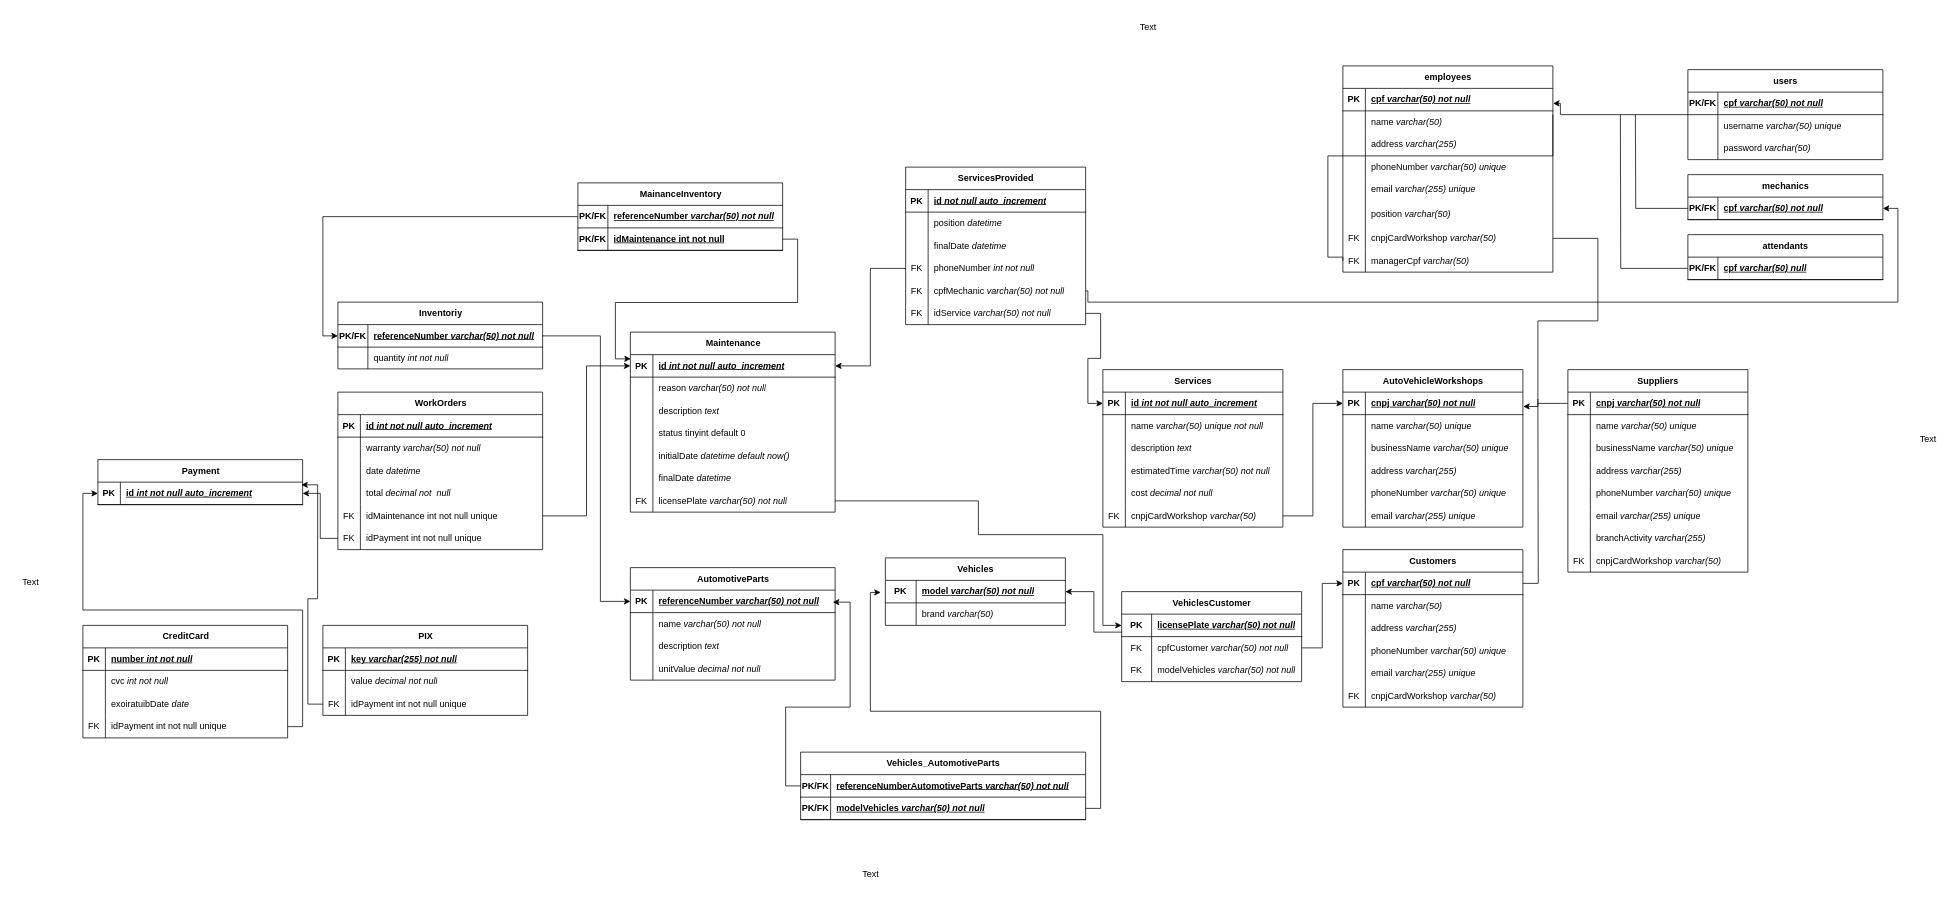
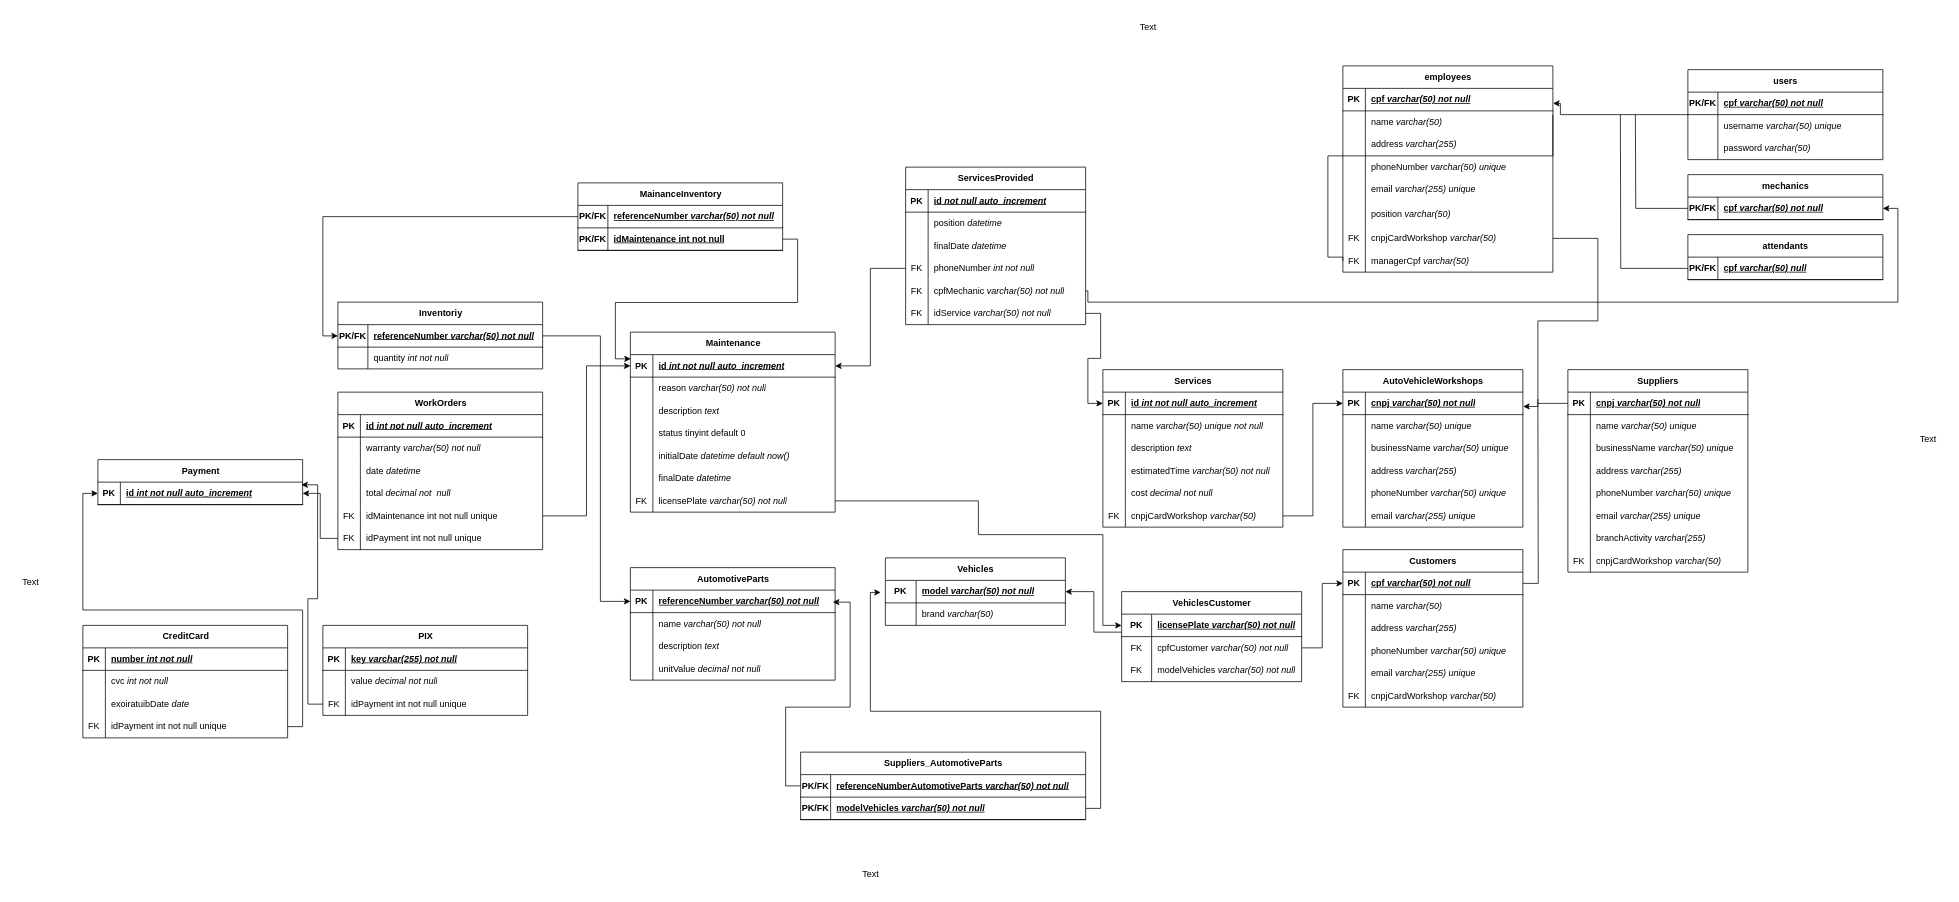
node "Vehicles_AutomotiveParts": label "Vehicles_AutomotiveParts" -> "Suppliers_AutomotiveParts"
